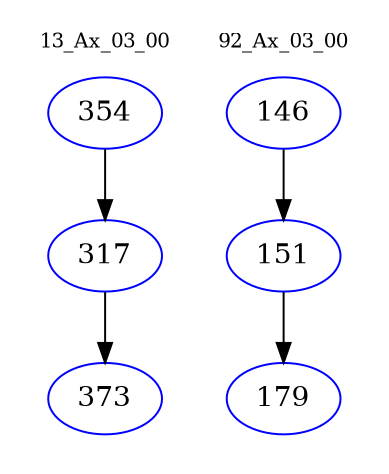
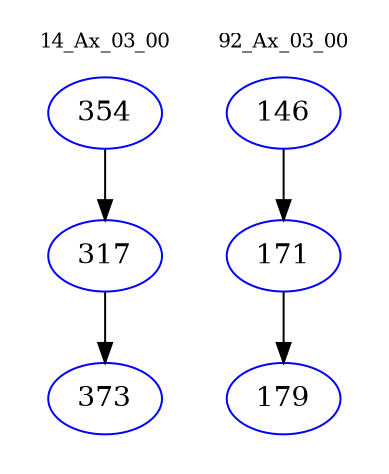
cluster "13_Ax_03_00": label "13_Ax_03_00" -> "14_Ax_03_00"
node "151": label "151" -> "171"
